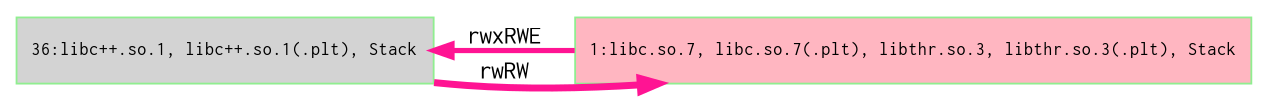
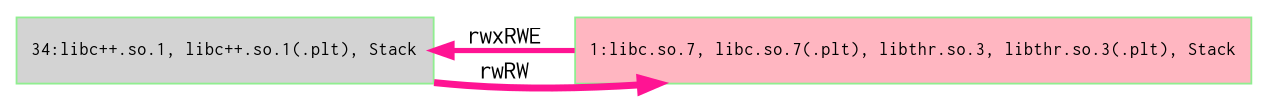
node "36:libc++.so.1, libc++.so.1(.plt), Stack": label "36:libc++.so.1, libc++.so.1(.plt), Stack" -> "34:libc++.so.1, libc++.so.1(.plt), Stack"
